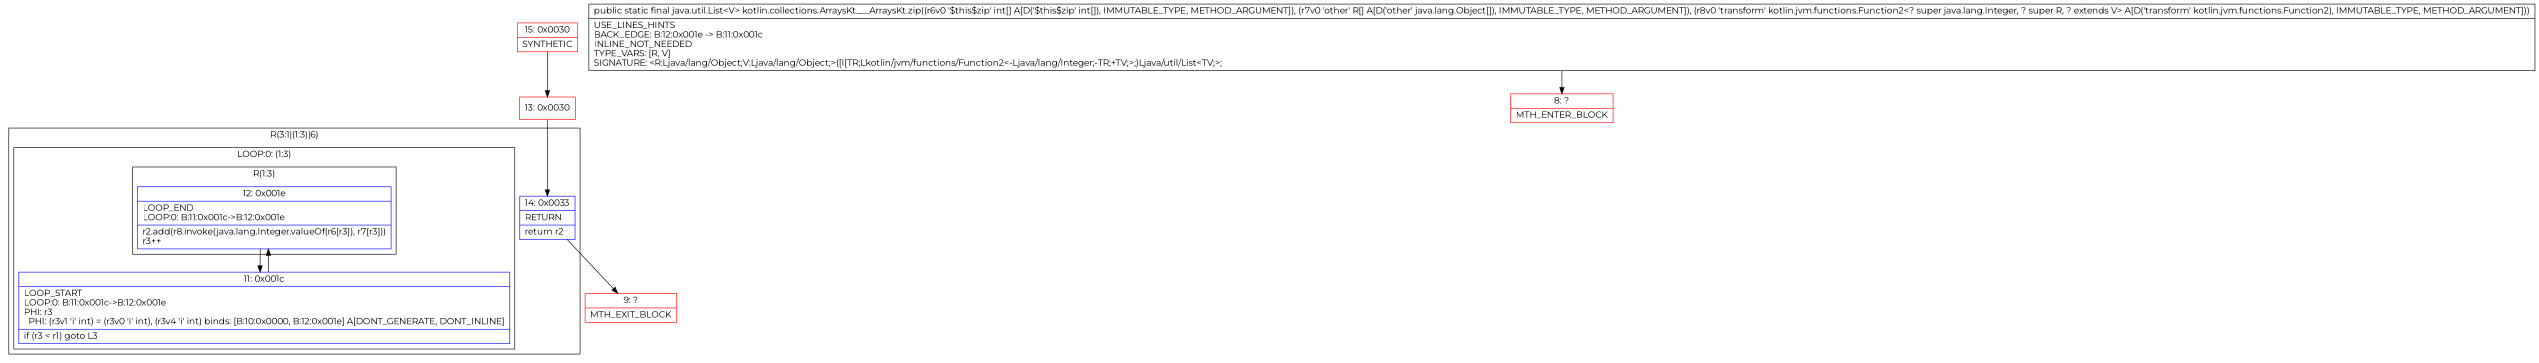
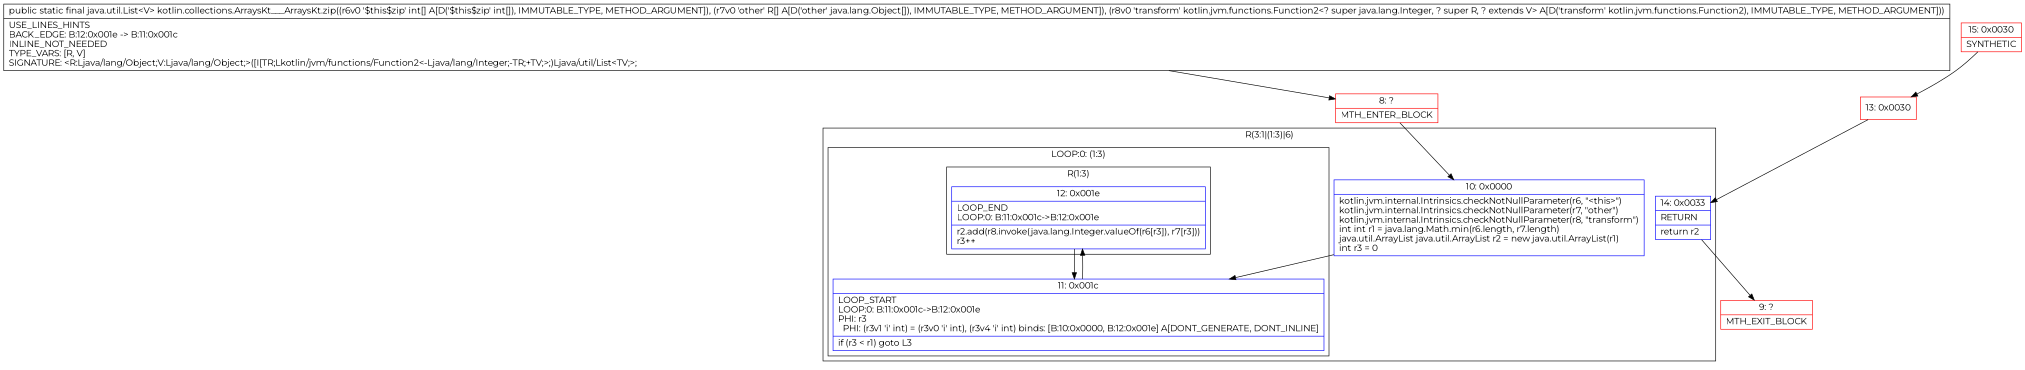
node "10: 0x0000": added
